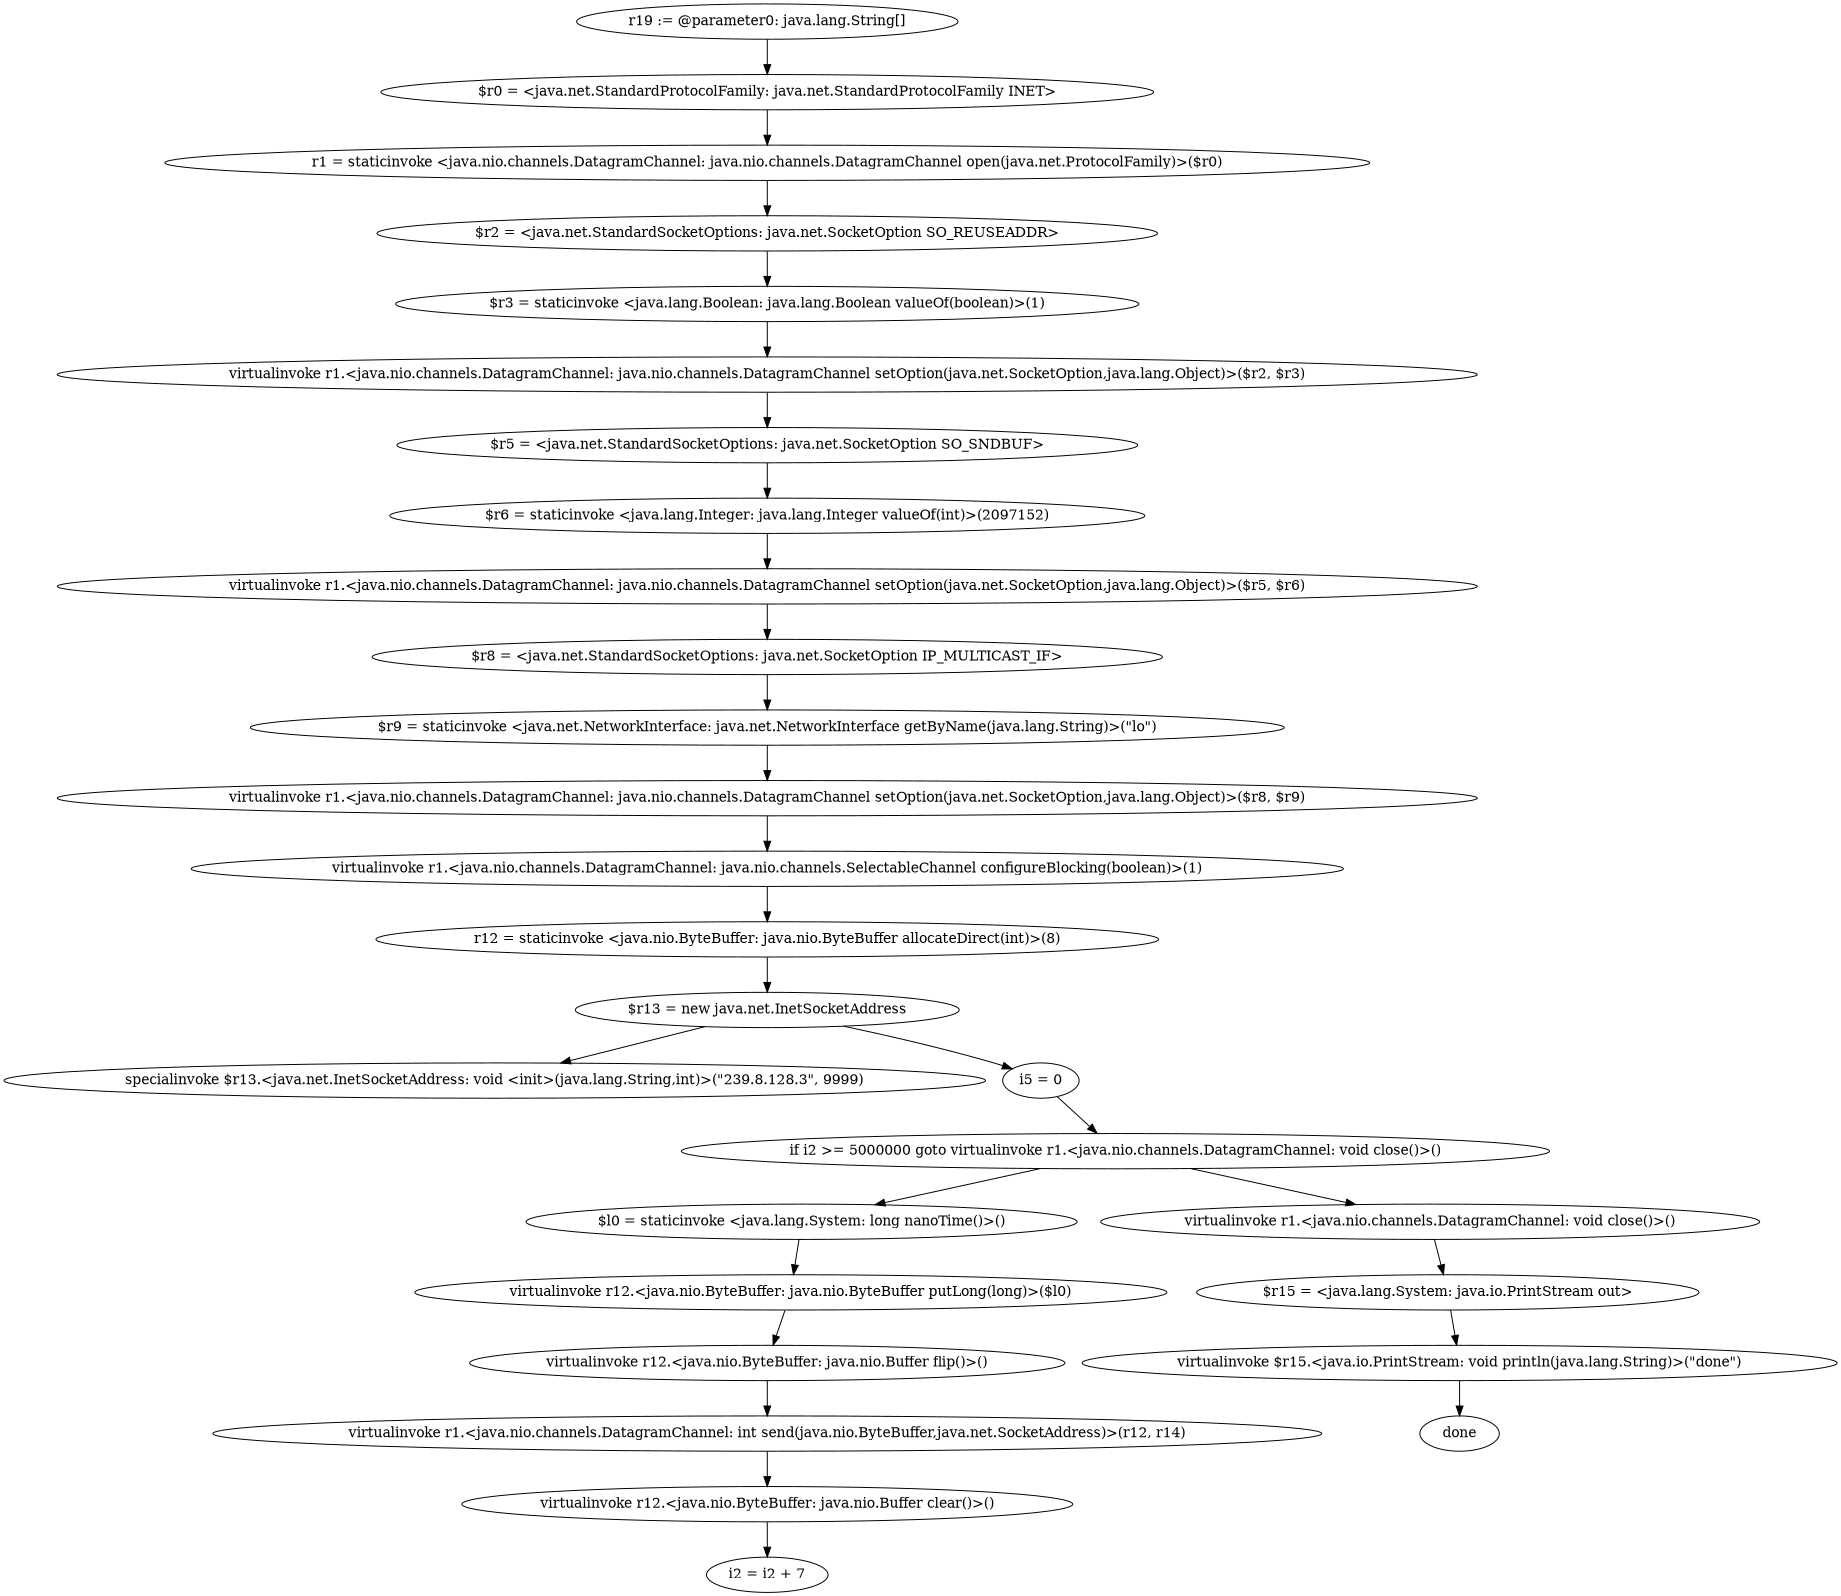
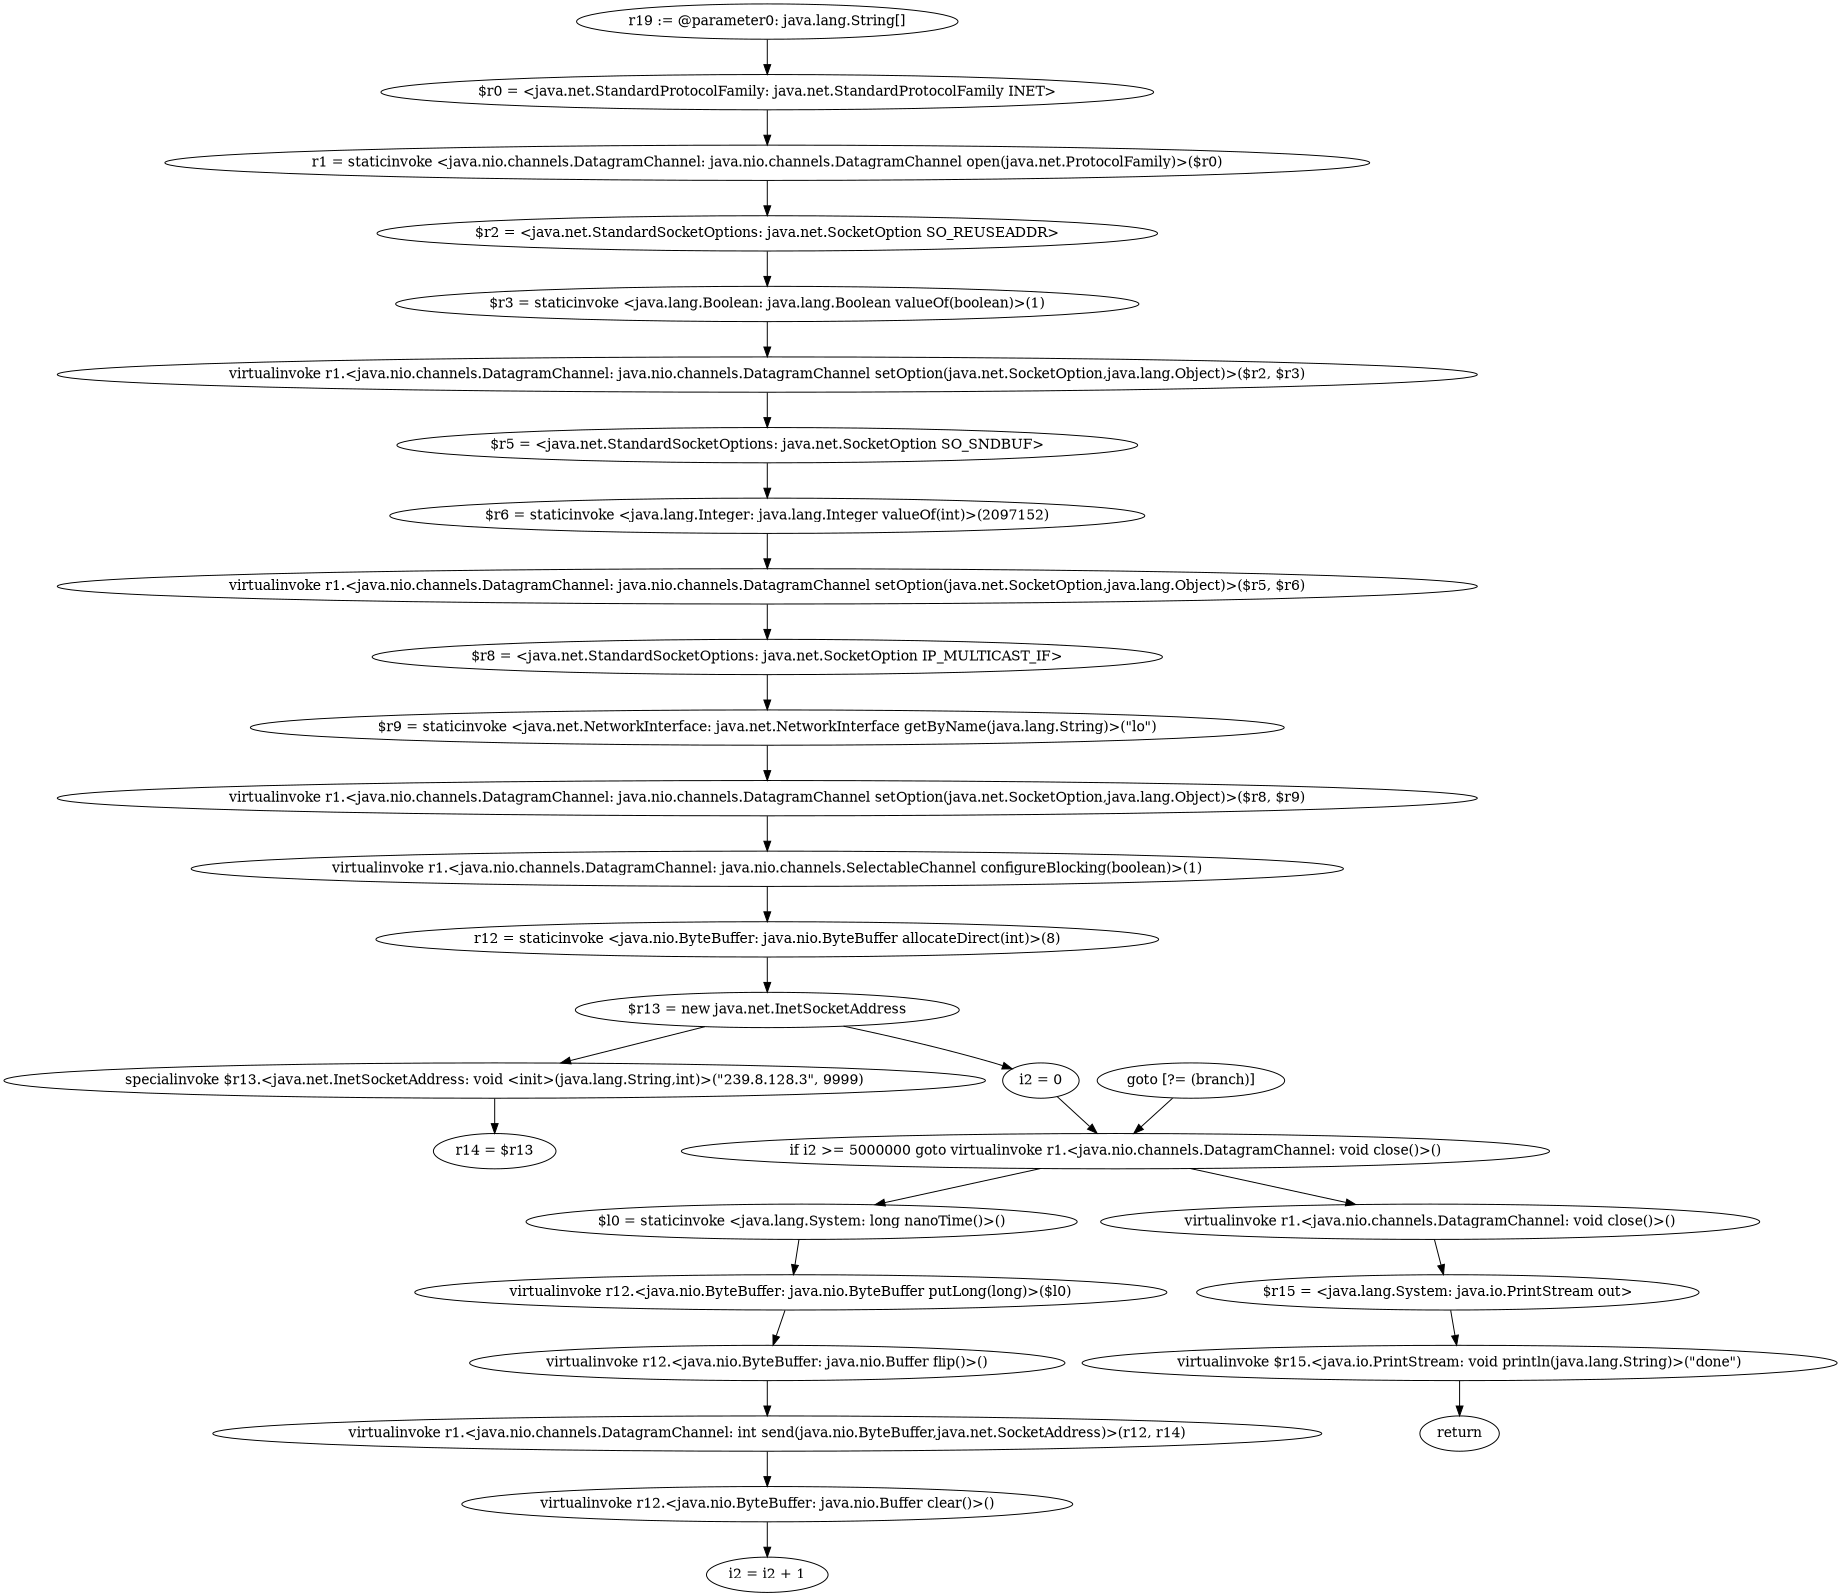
node "i5 = 0": label "i5 = 0" -> "i2 = 0"
node "goto [?= (branch)]": added
node "r14 = $r13": added
node "done": label "done" -> "return"
node "i2 = i2 + 7": label "i2 = i2 + 7" -> "i2 = i2 + 1"
